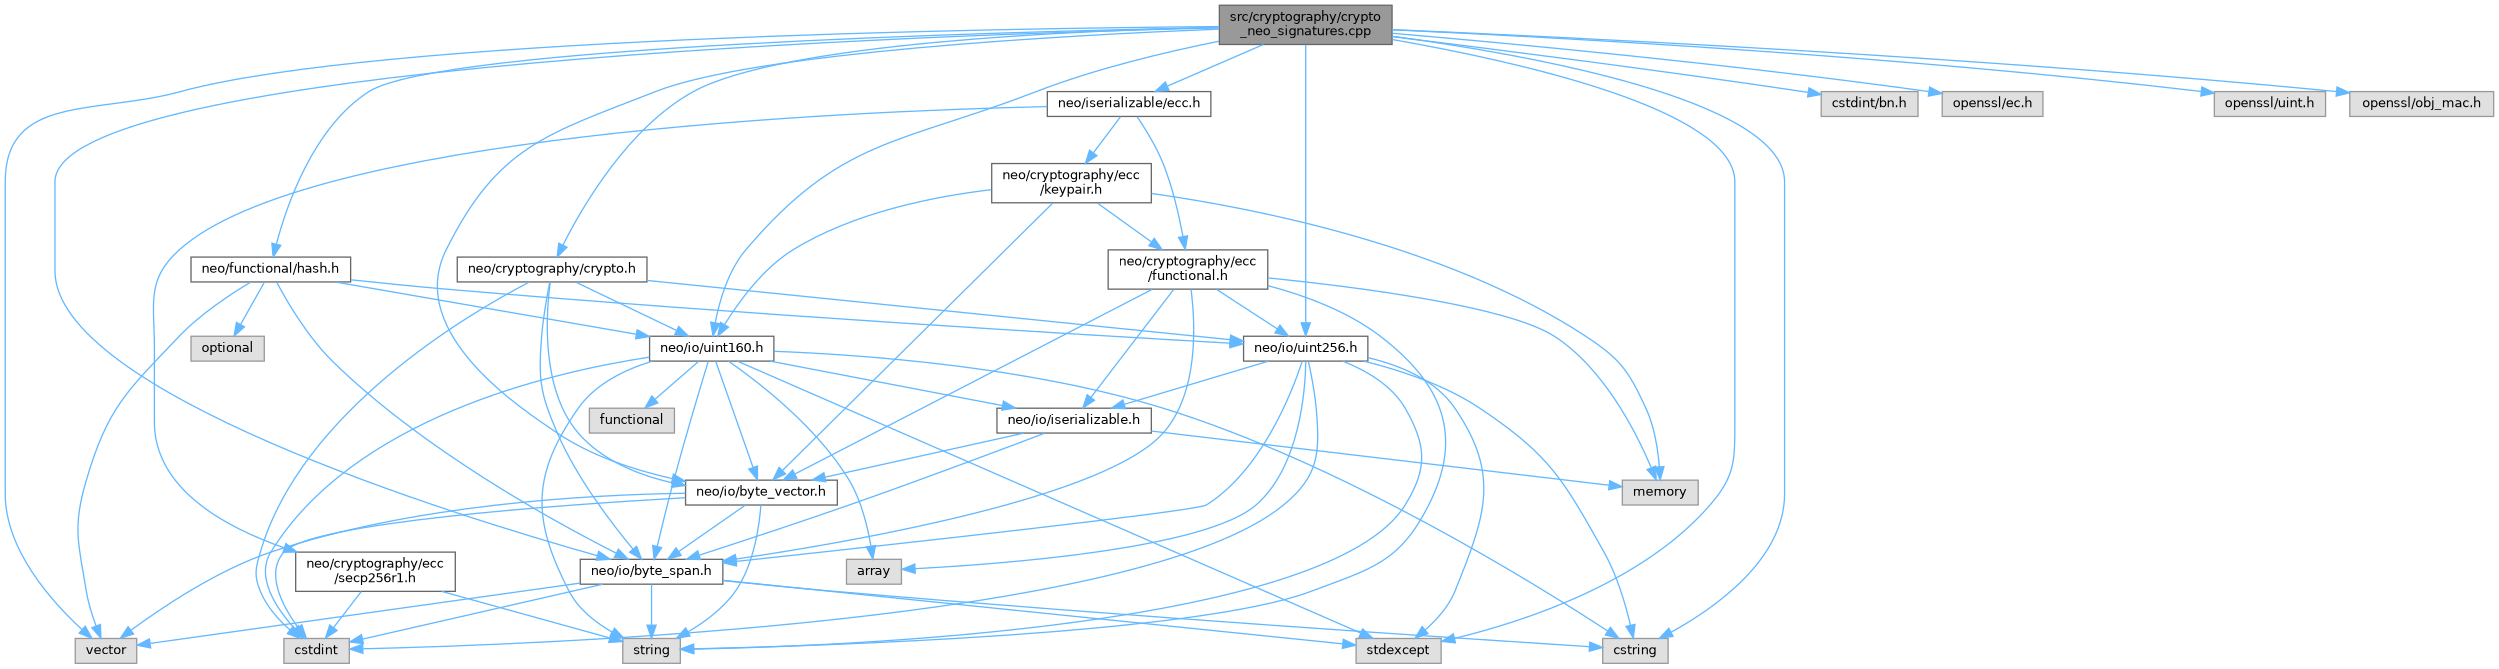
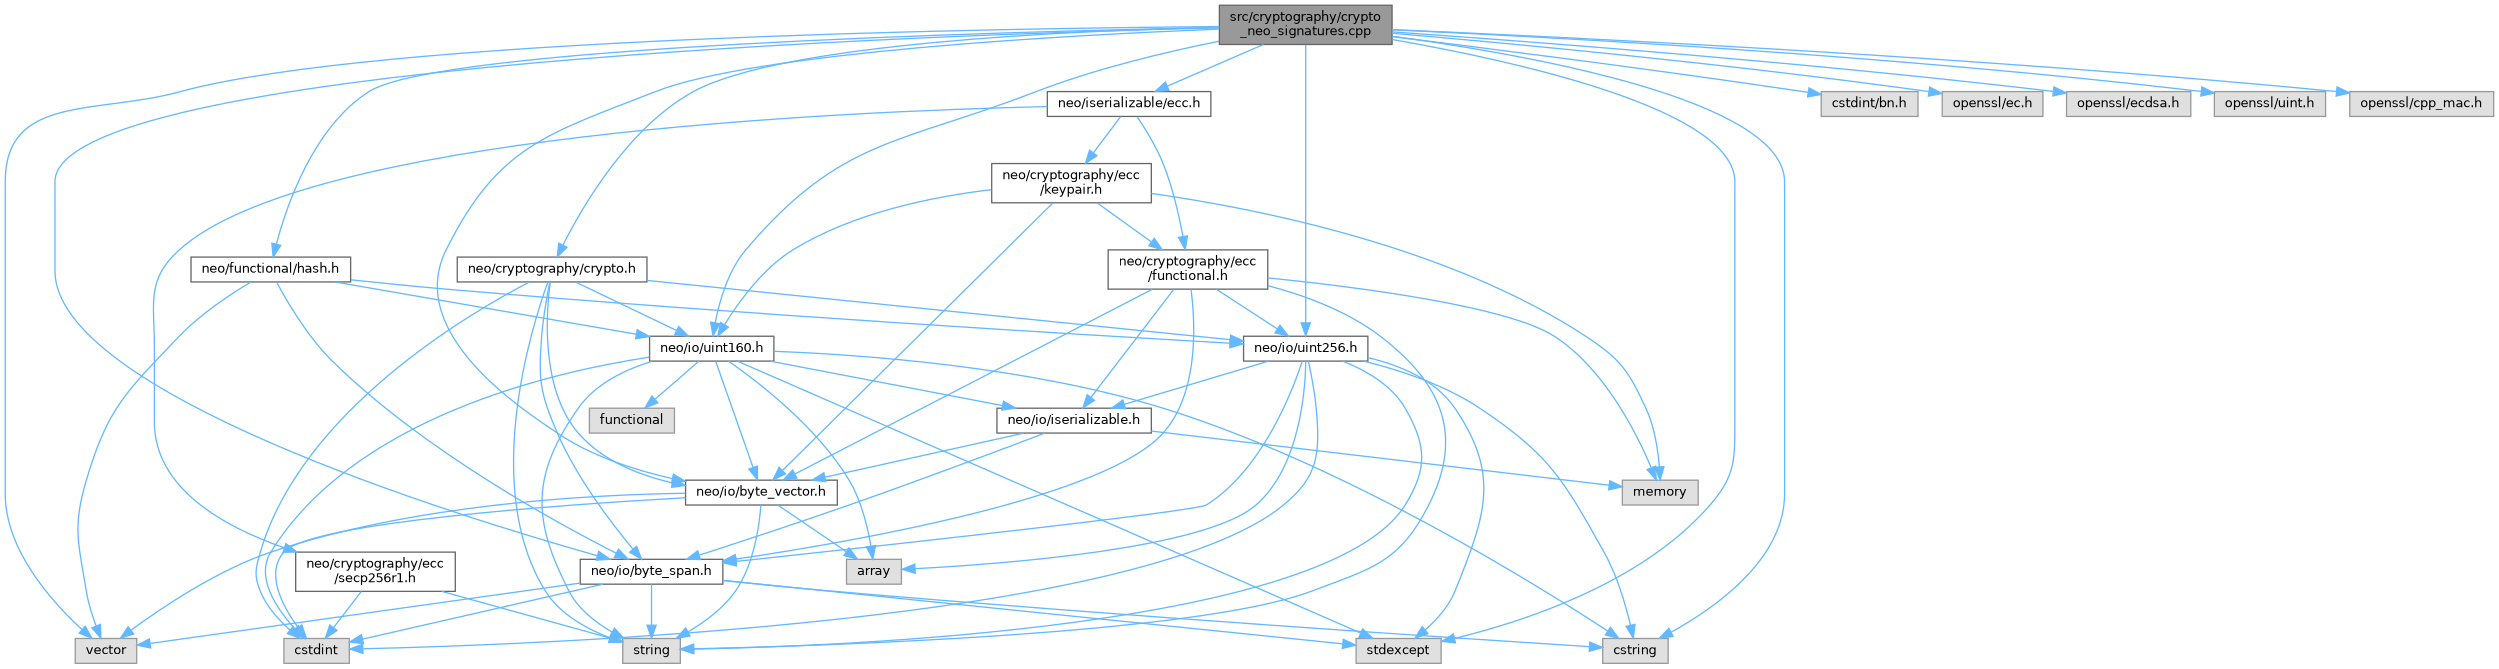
node "openssl/ecdsa.h": added
node "openssl/obj_mac.h": label "openssl/obj_mac.h" -> "openssl/cpp_mac.h"
node "optional": removed
edge "neo/io/uint160.h" -> "neo/io/byte_span.h": removed
edge "neo/cryptography/crypto.h" -> "string": added
edge "neo/io/byte_vector.h" -> "neo/io/byte_span.h": now "neo/io/byte_vector.h" -> "array"
